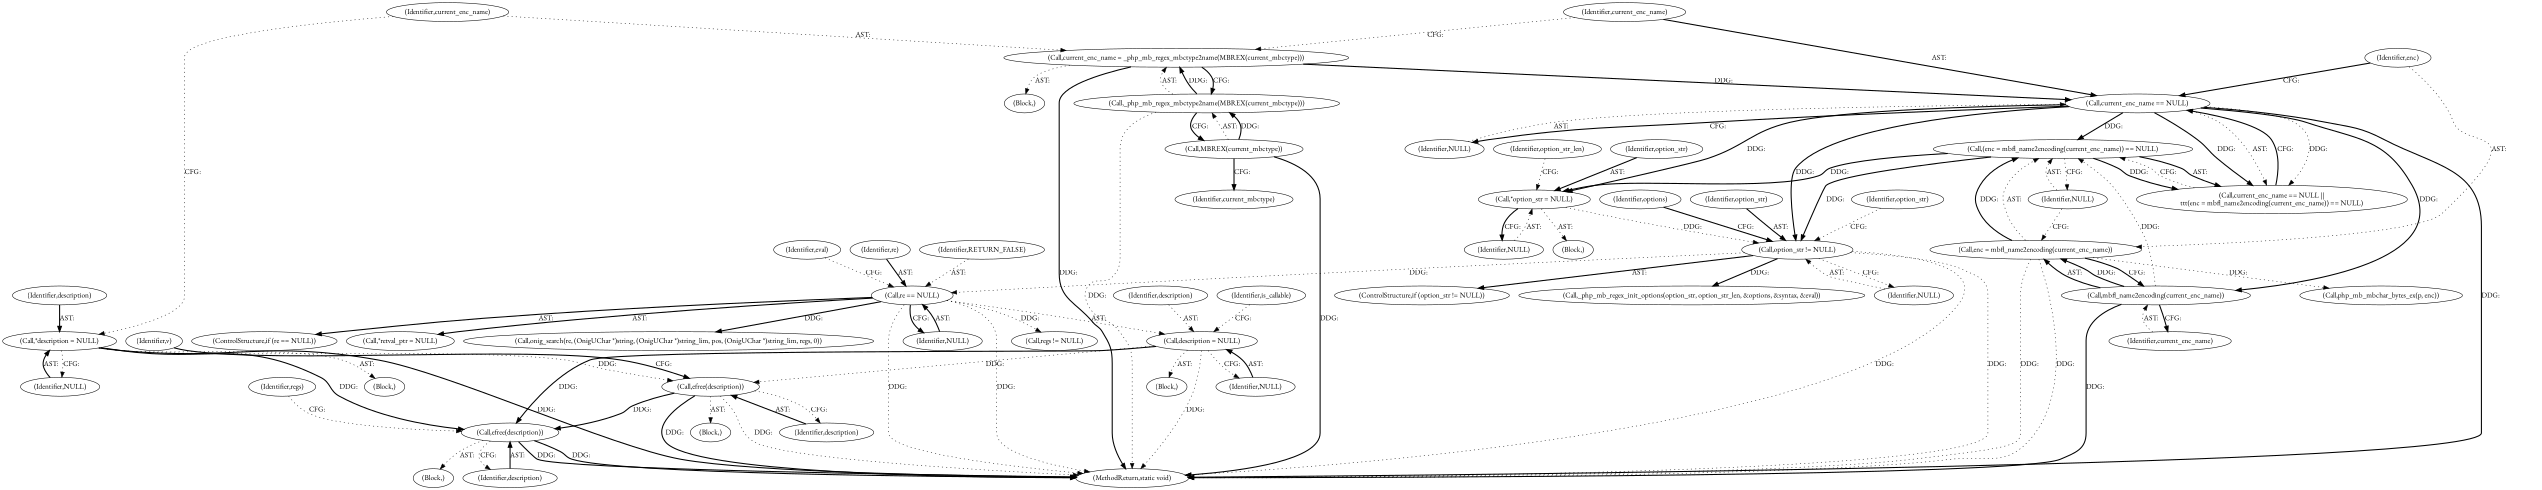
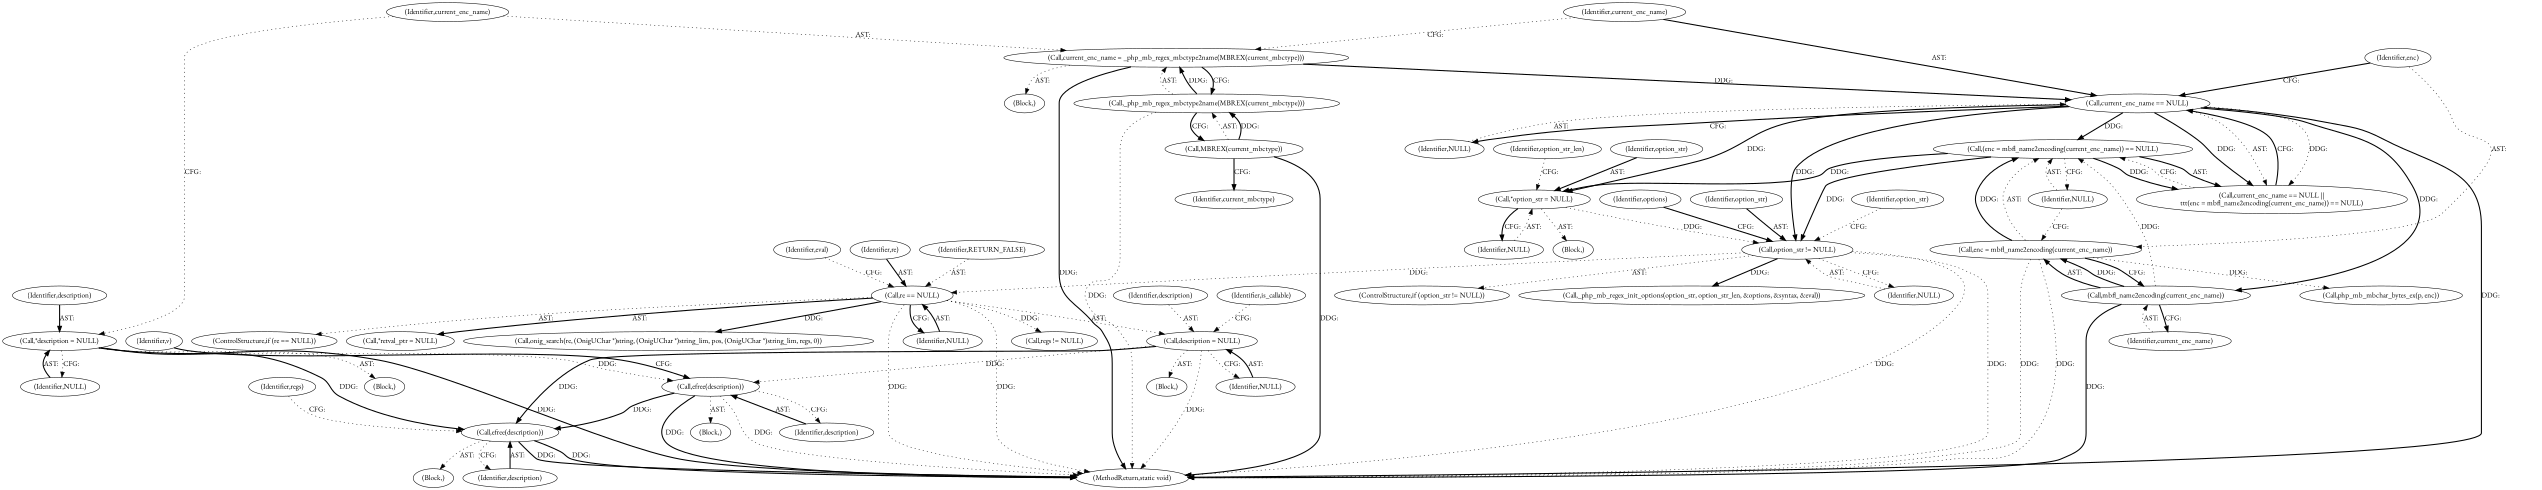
edge "(Call,option_str != NULL)" -> "(ControlStructure,if (option_str != NULL))": style bold -> dotted
edge "(Call,re == NULL)" -> "(ControlStructure,if (re == NULL))": style bold -> dotted
